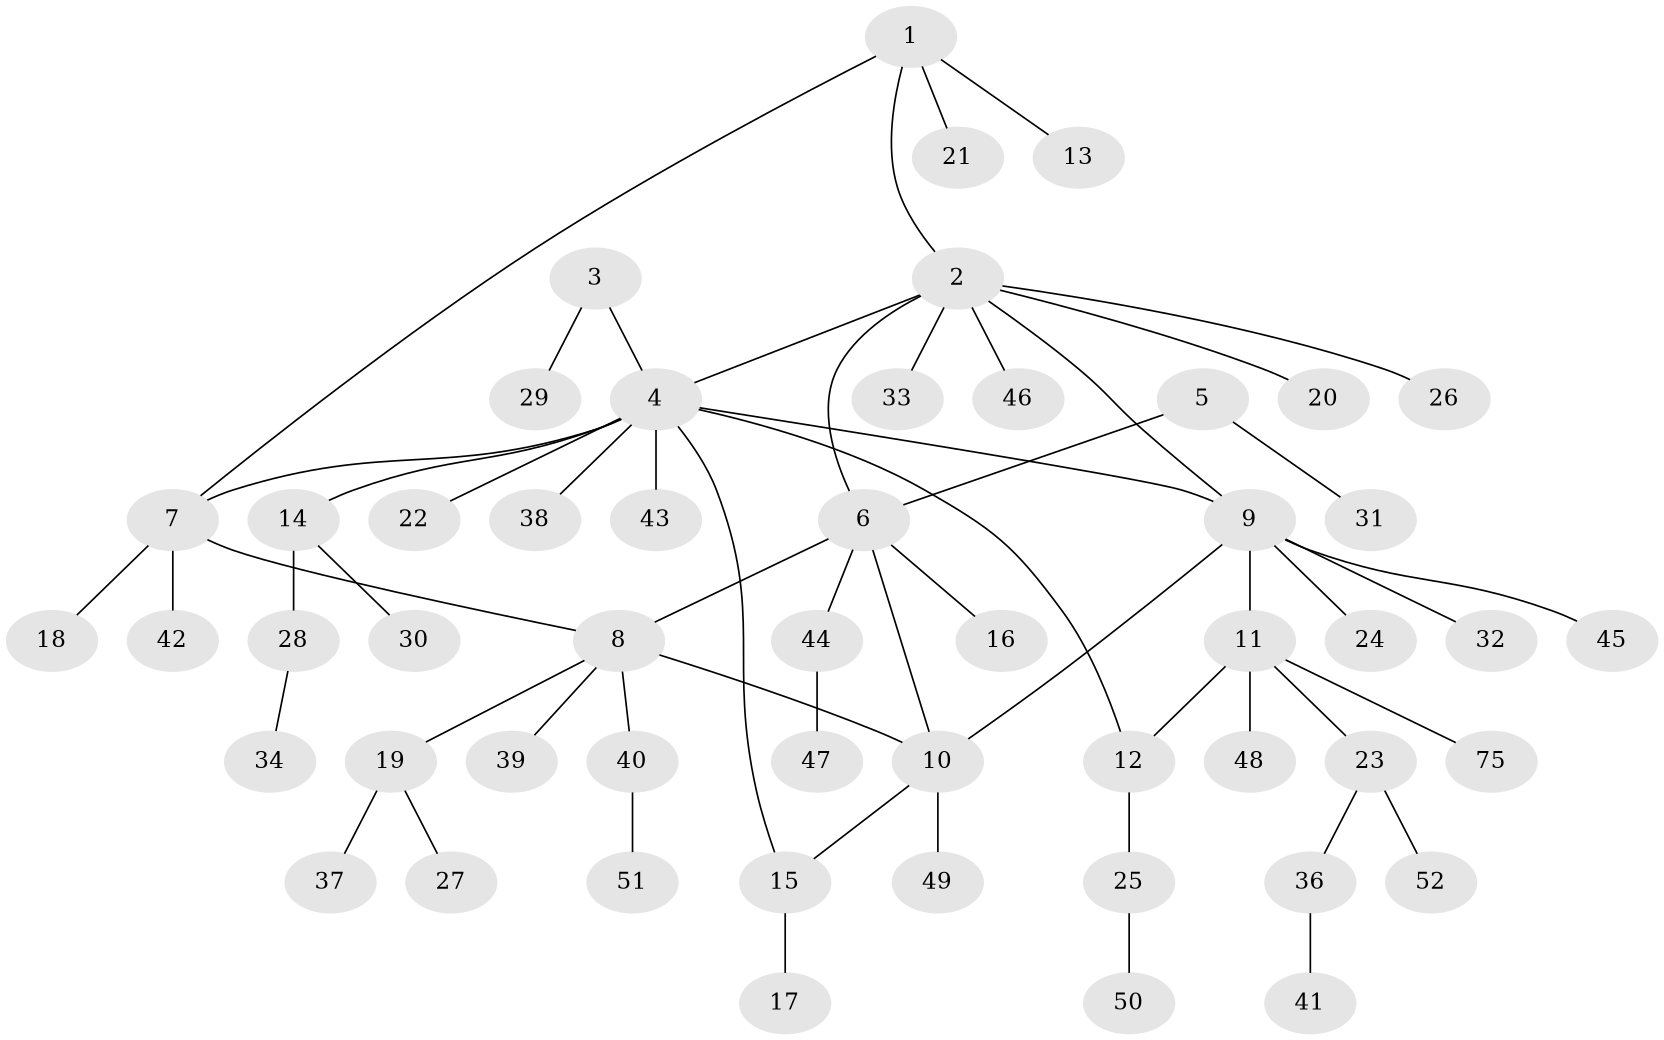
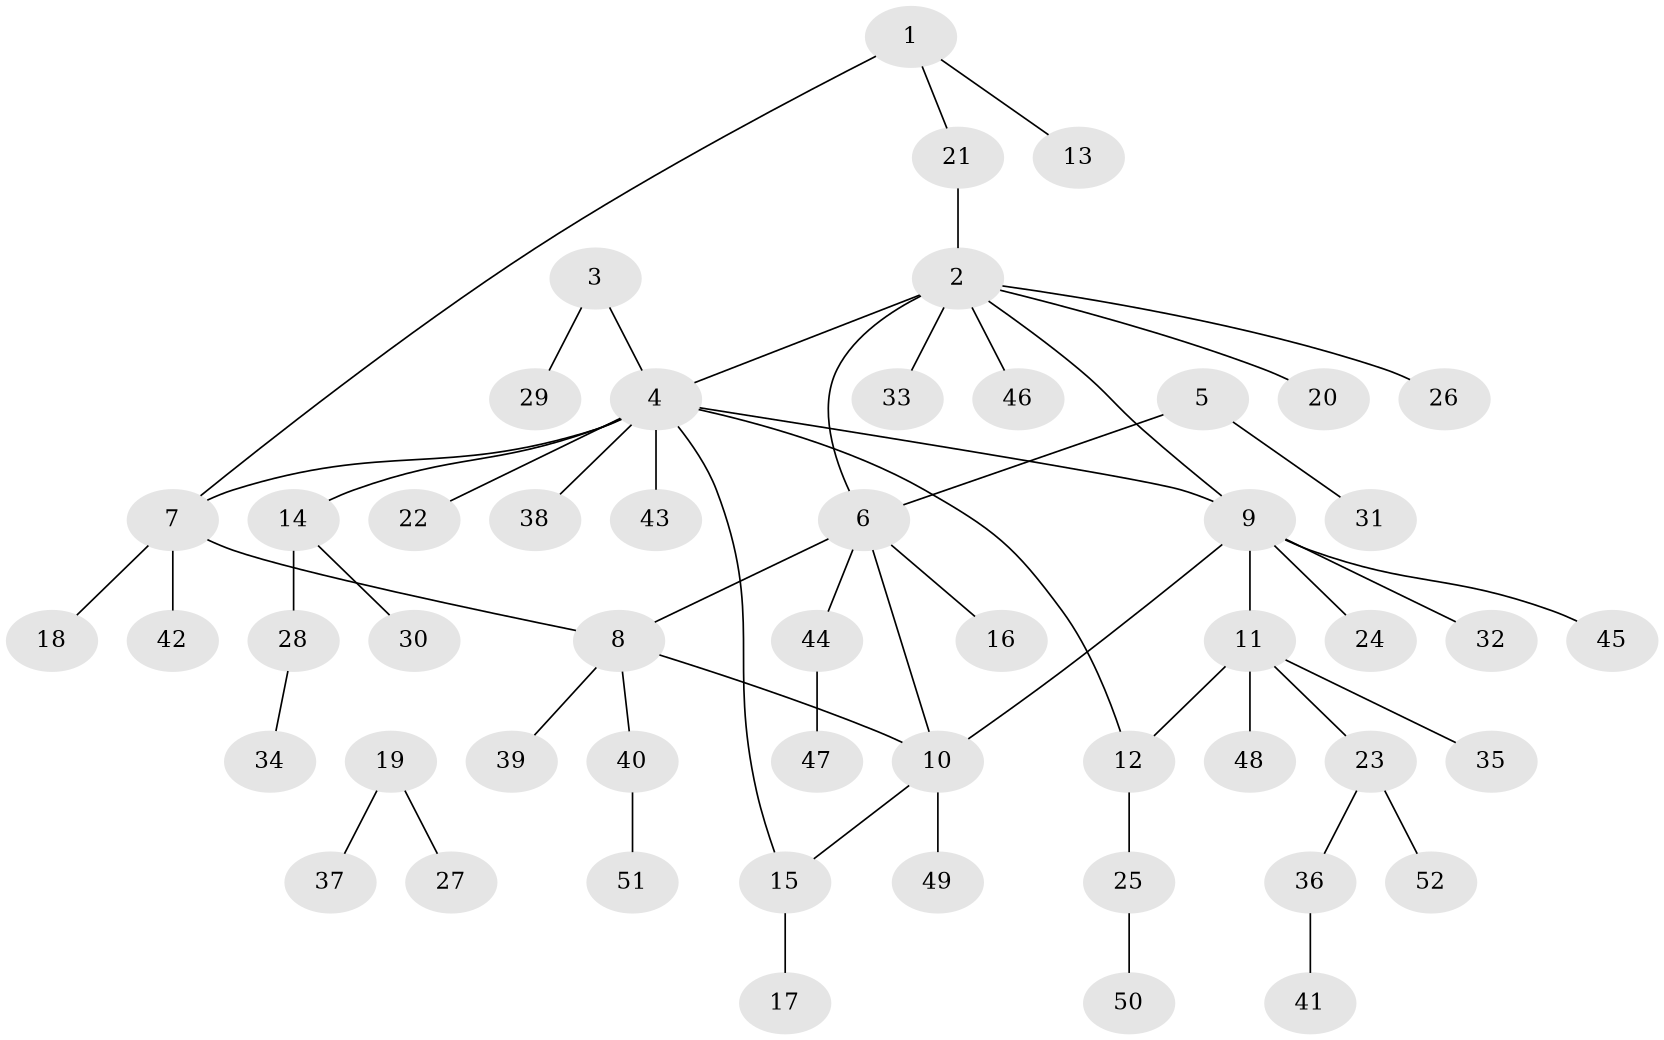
edge "1" -- "2": now "21" -- "2"
edge "8" -- "19": removed
node "75": label "75" -> "35"
